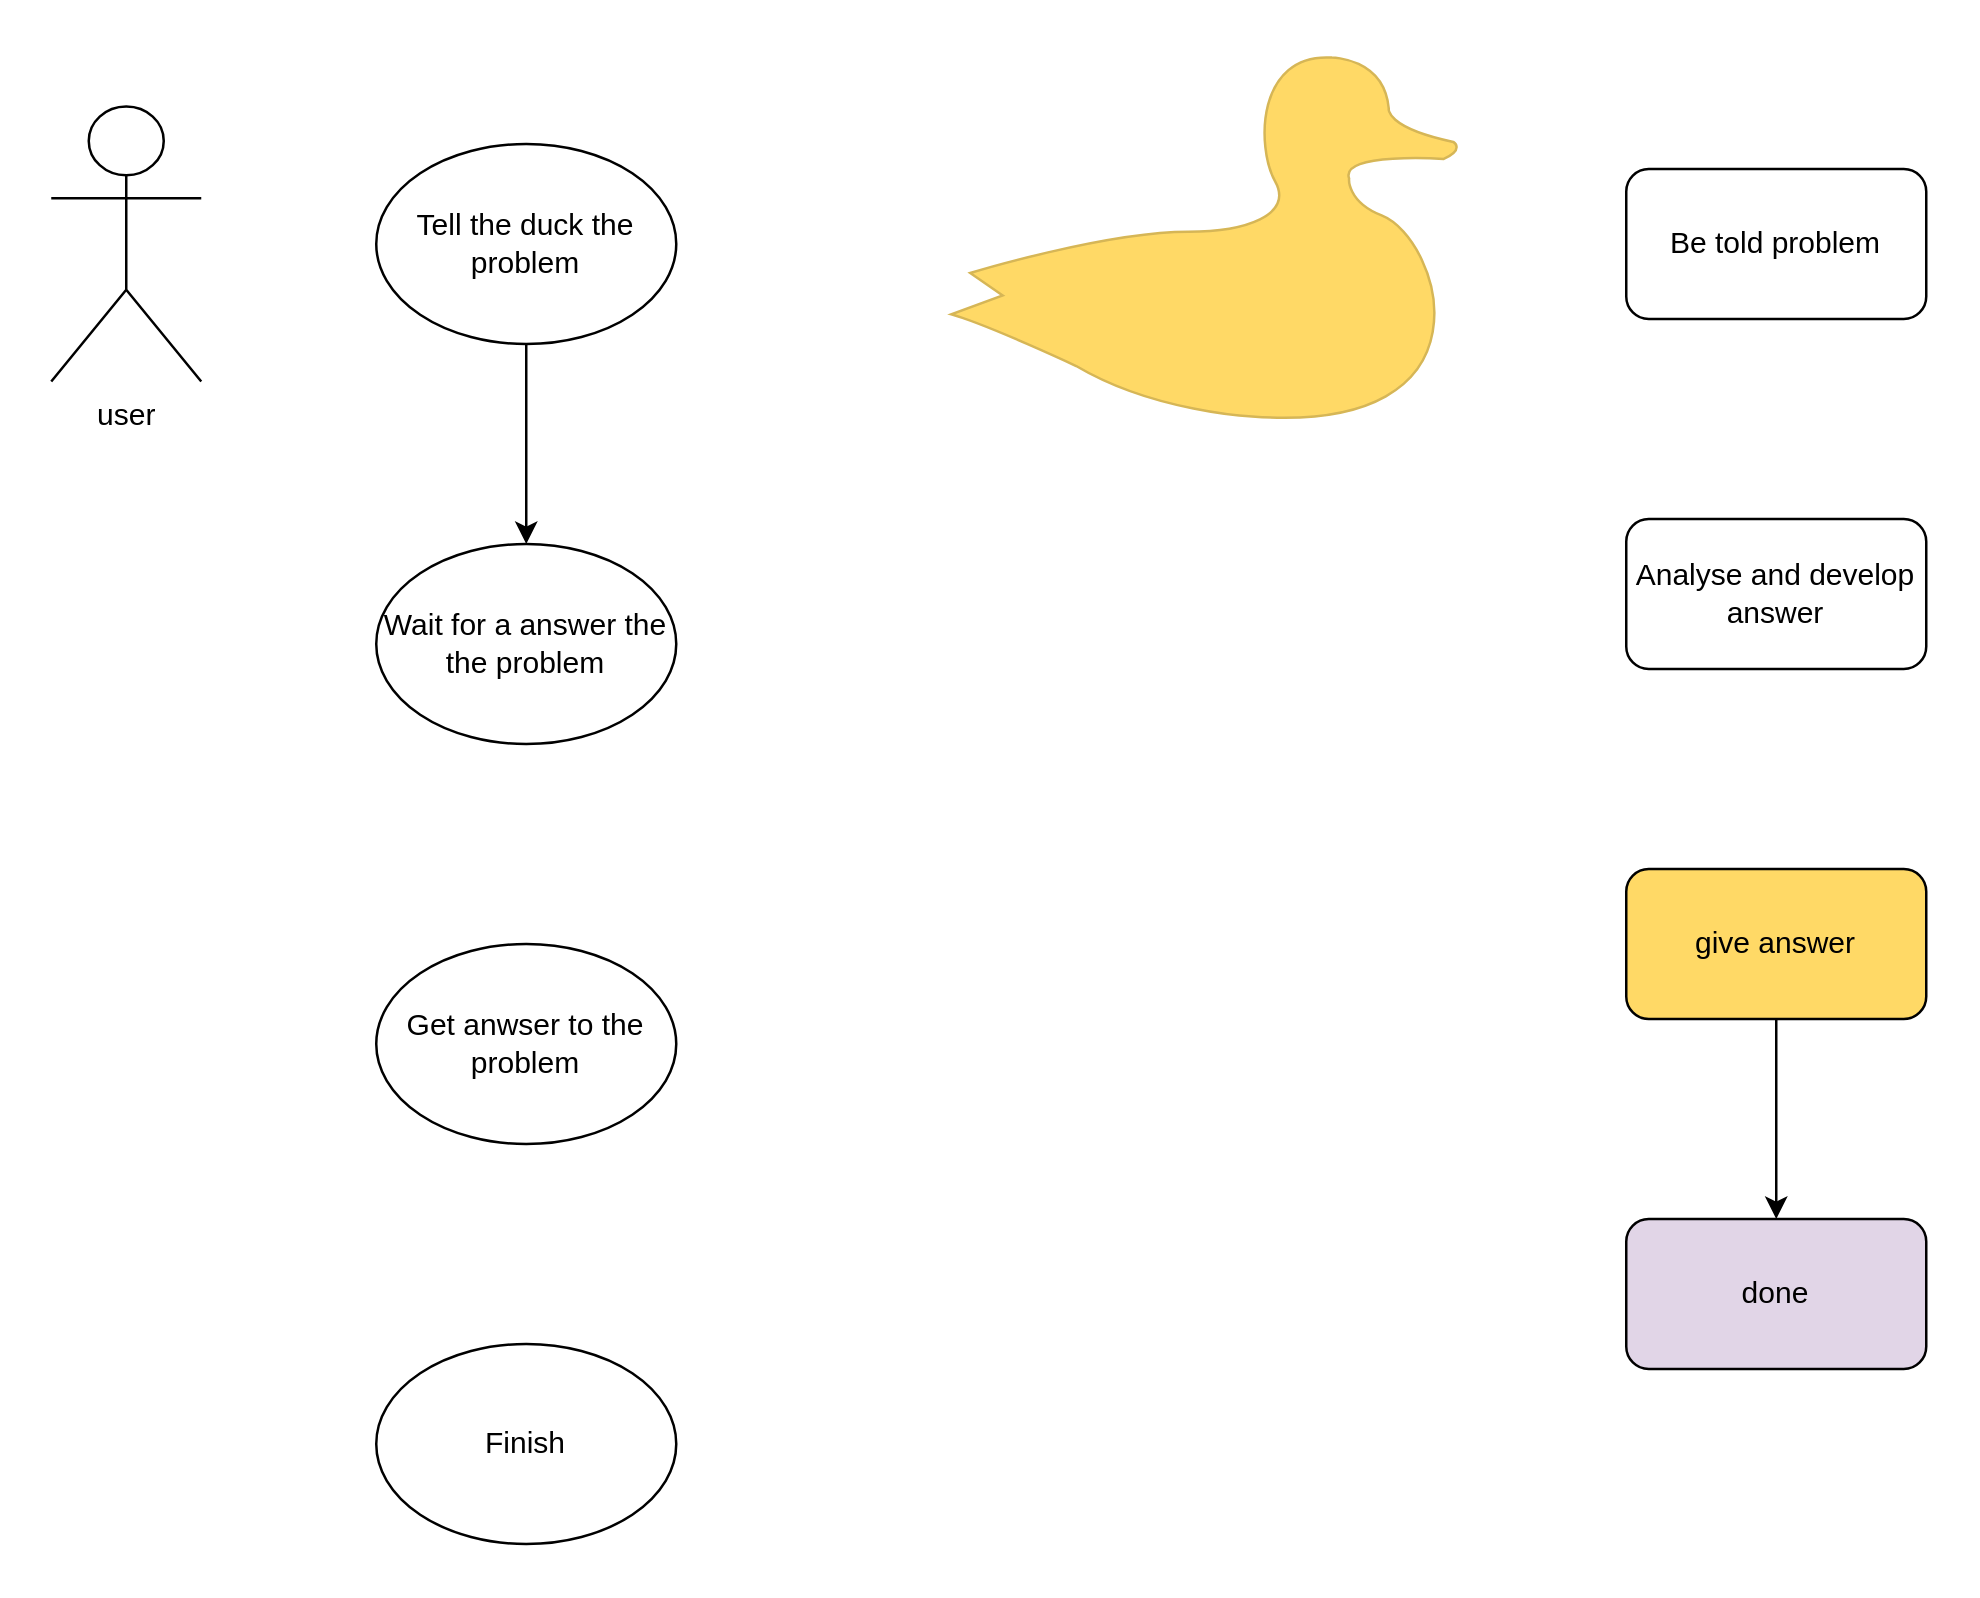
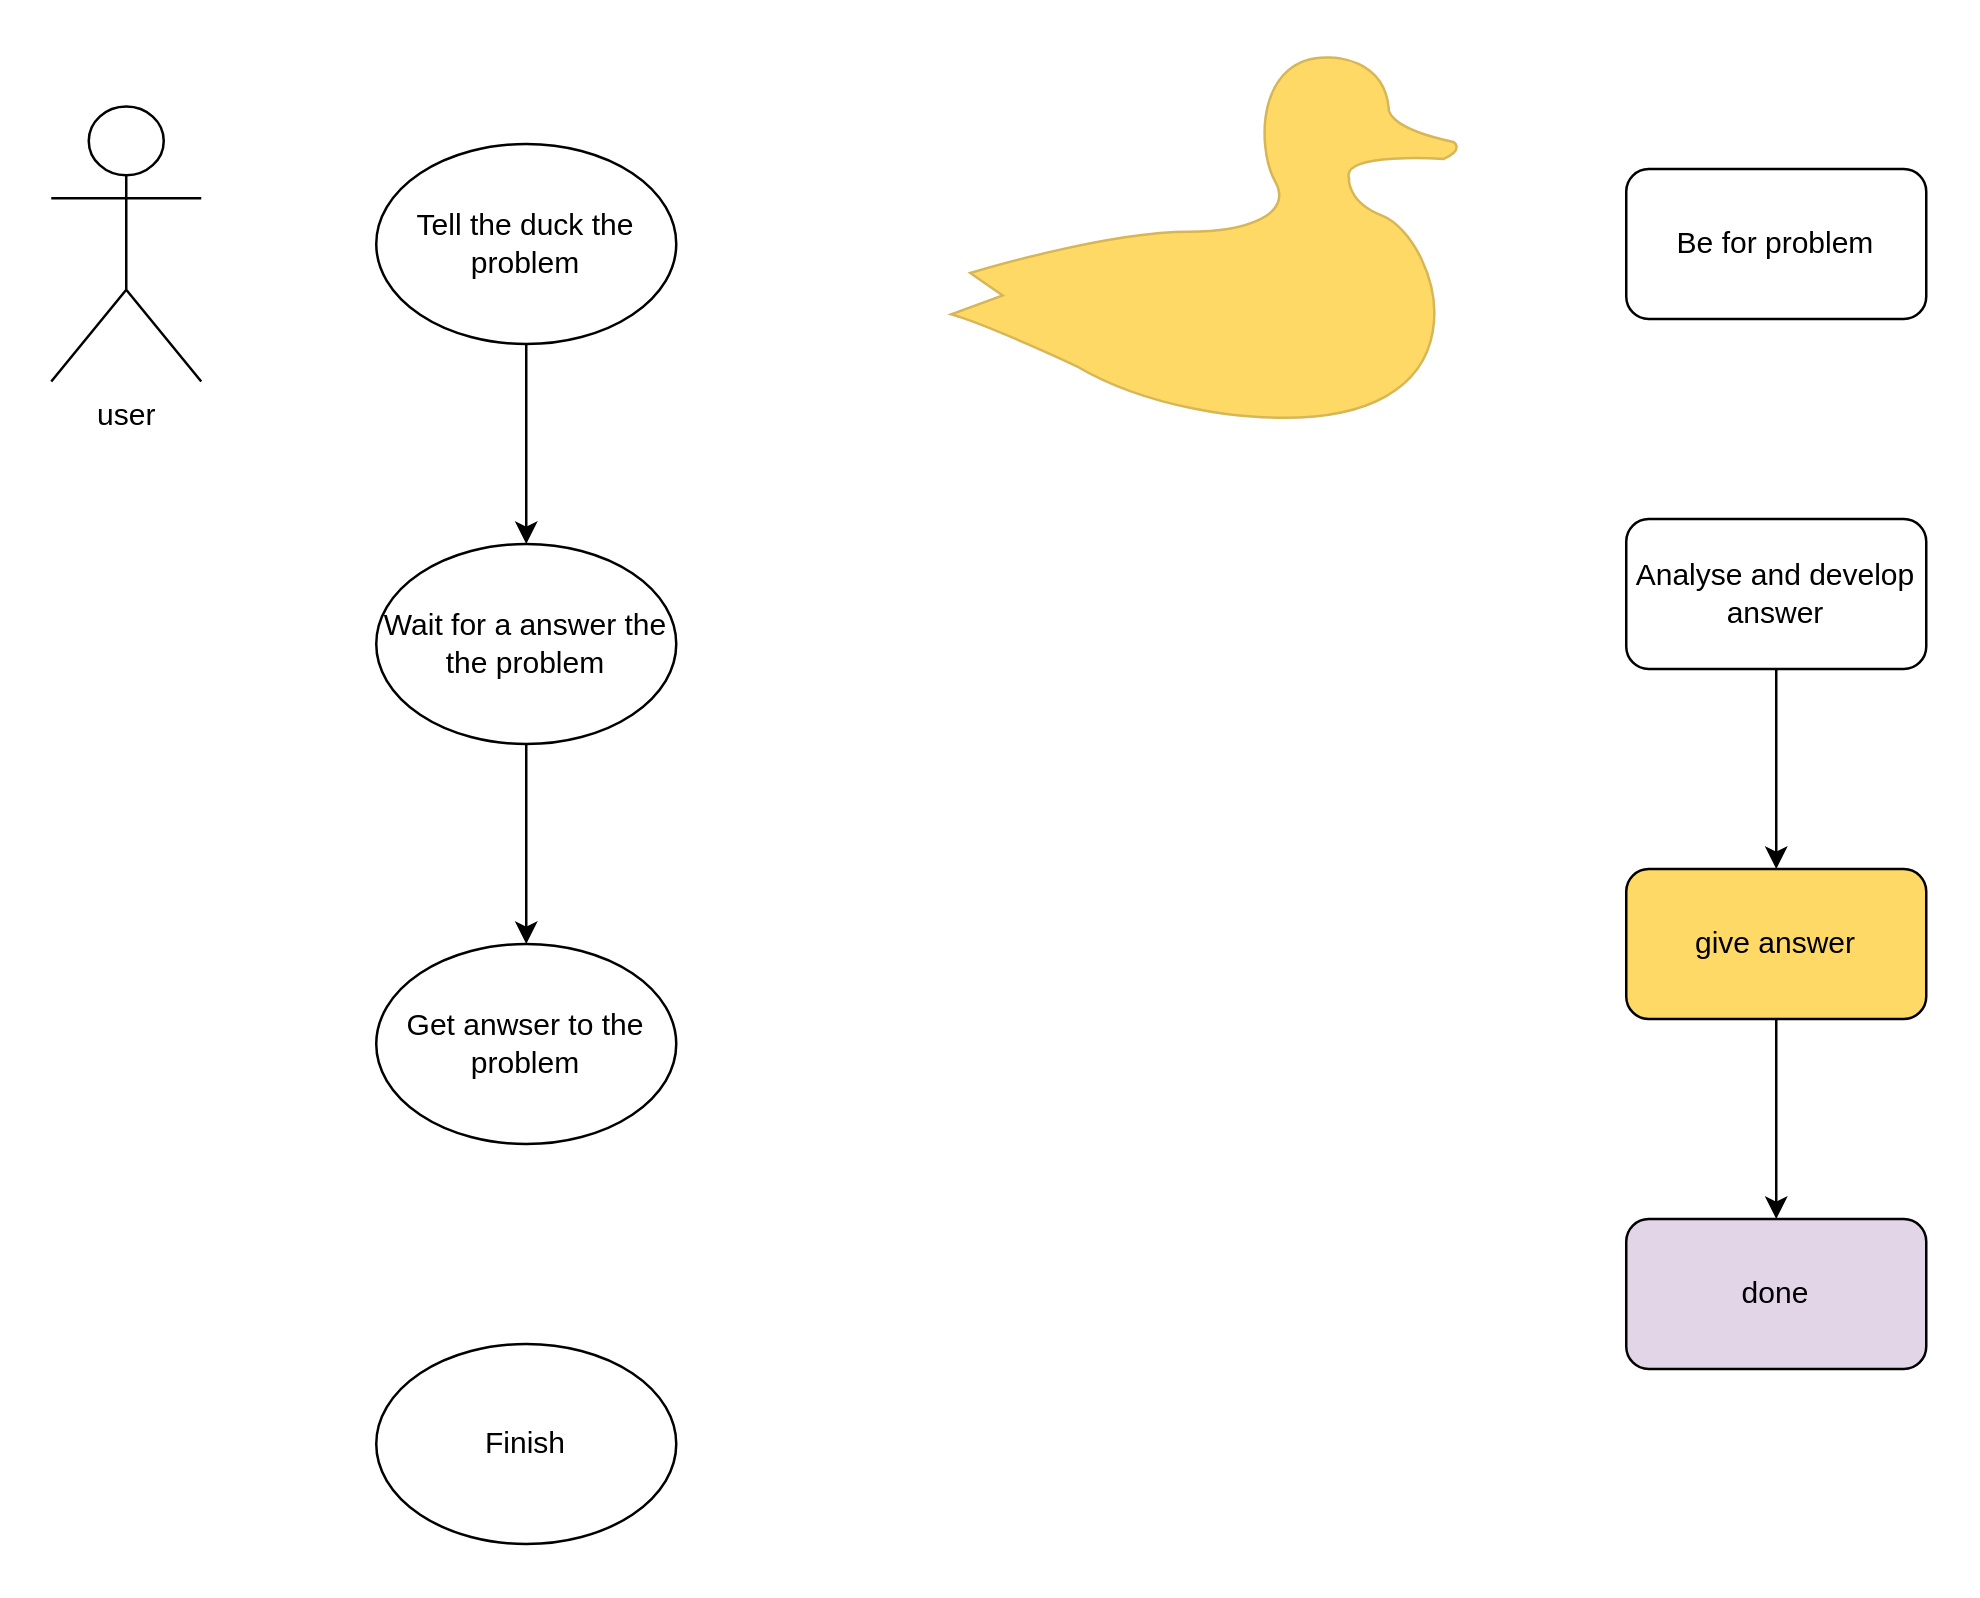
node "Be told problem": label "Be told problem" -> "Be for problem"
edge "Analyse and develop answer" -> "give answer": added
edge "Wait for a answer the the problem" -> "Get anwser to the problem": added
